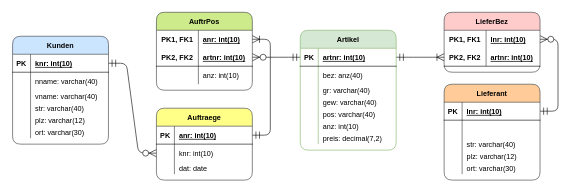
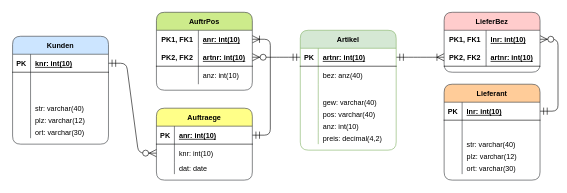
node "nname: varchar(40)": removed
node "gr: varchar(40)": removed
node "vname: varchar(40)": removed
node "preis: decimal(7,2)": label "preis: decimal(7,2)" -> "preis: decimal(4,2)"
